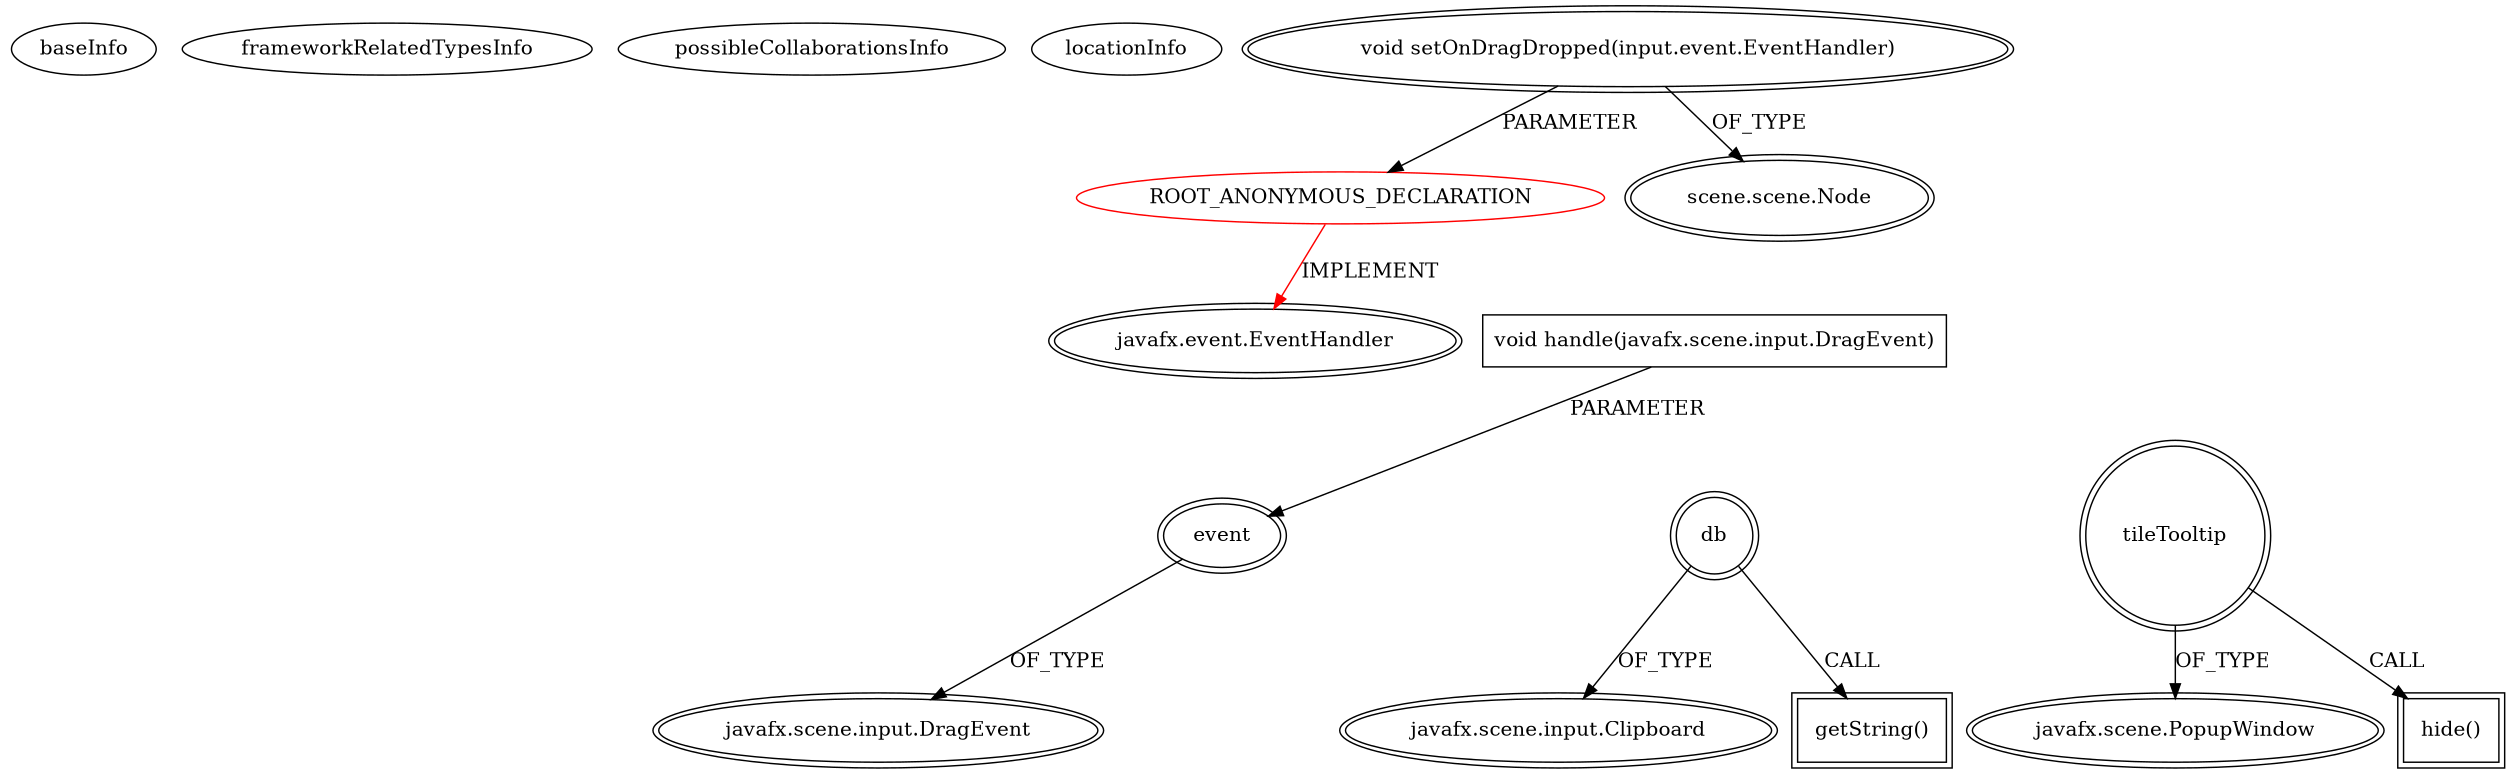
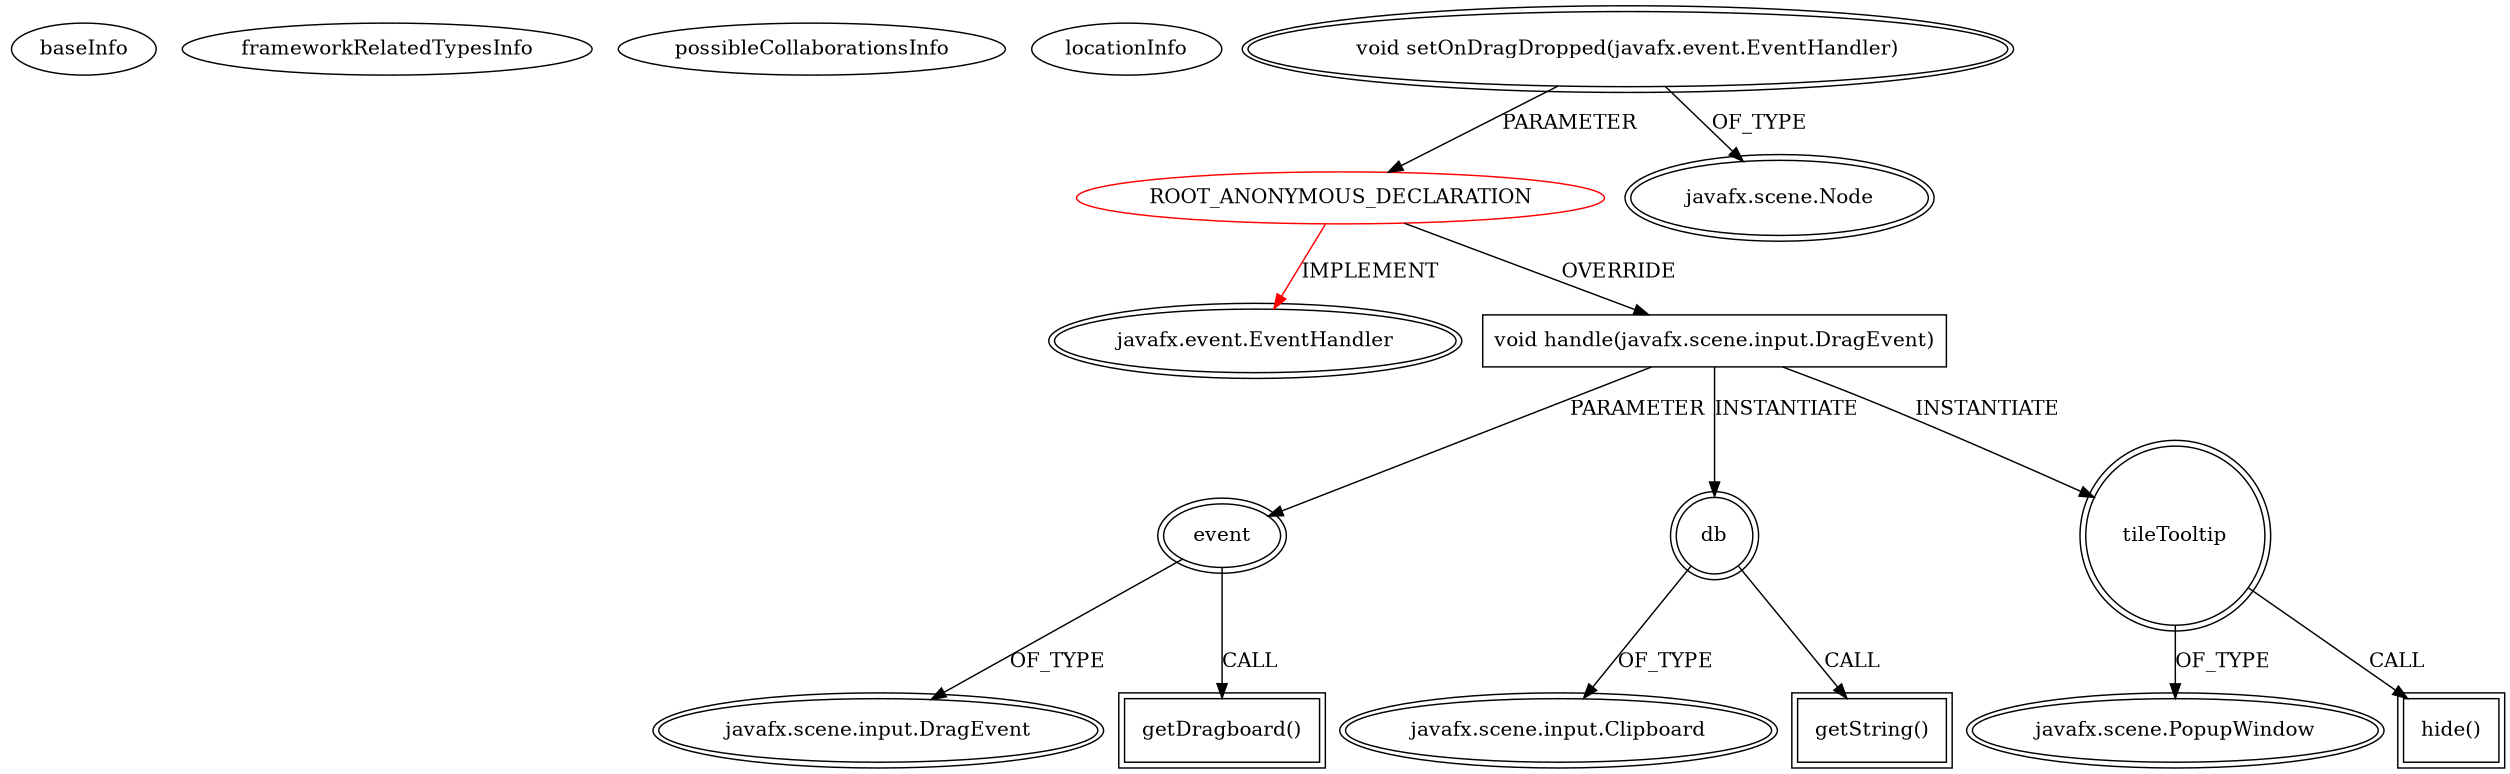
node "void setOnDragDropped(input.event.EventHandler)": label "void setOnDragDropped(input.event.EventHandler)" -> "void setOnDragDropped(javafx.event.EventHandler)"
node "scene.scene.Node": label "scene.scene.Node" -> "javafx.scene.Node"
edge "ROOT_ANONYMOUS_DECLARATION" -> "void handle(javafx.scene.input.DragEvent)": added, label "OVERRIDE"
edge "void handle(javafx.scene.input.DragEvent)" -> "db": added, label "INSTANTIATE"
edge "void handle(javafx.scene.input.DragEvent)" -> "tileTooltip": added, label "INSTANTIATE"
node "getDragboard()": added
